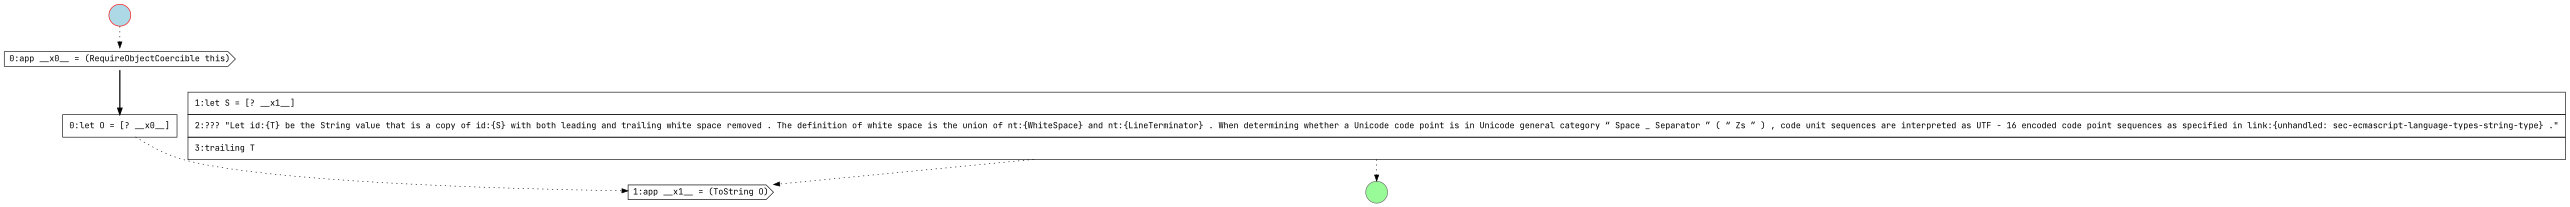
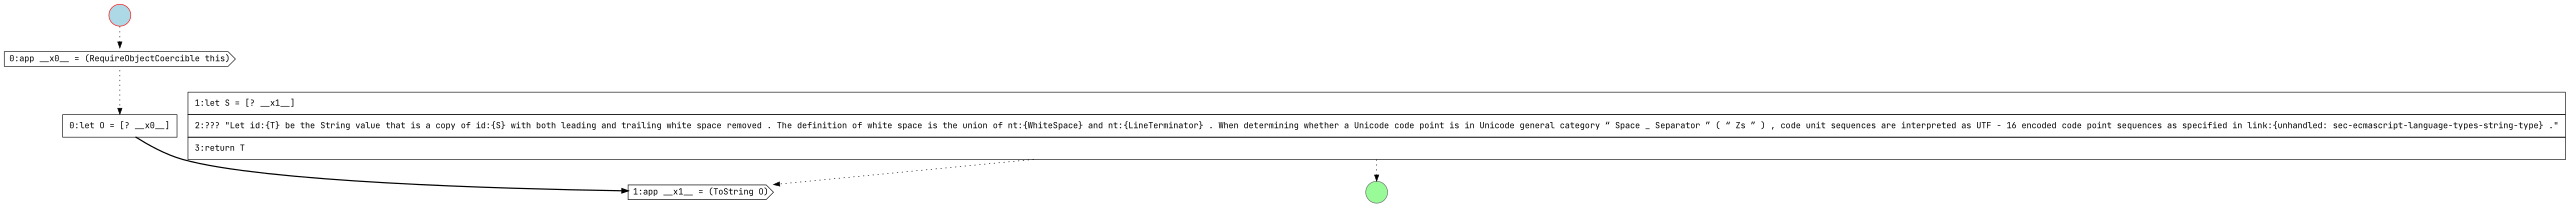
edge "0:app __x0__ = (RequireObjectCoercible this)" -> "0:let O = [? __x0__]": style bold -> dotted
node "1:let S = [? __x1__]": text "3:trailing T" -> "3:return T"
edge "0:let O = [? __x0__]" -> "1:app __x1__ = (ToString O)": style dotted -> bold
